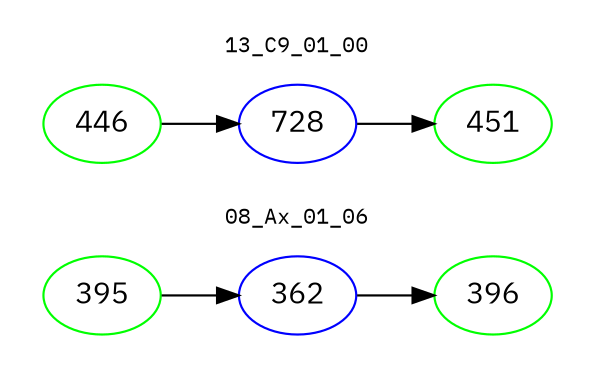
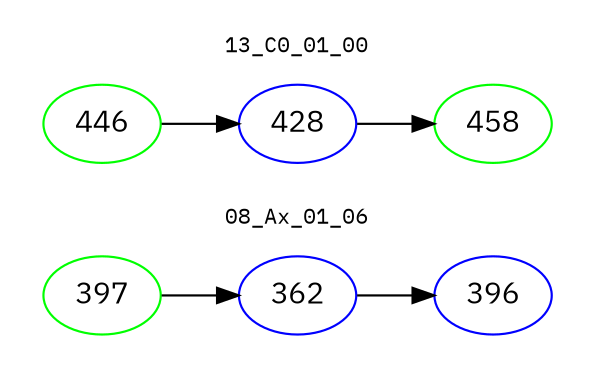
cluster "13_C9_01_00": label "13_C9_01_00" -> "13_C0_01_00"
node "728": label "728" -> "428"
node "451": label "451" -> "458"
node "395": label "395" -> "397"
node "396": color green -> blue
